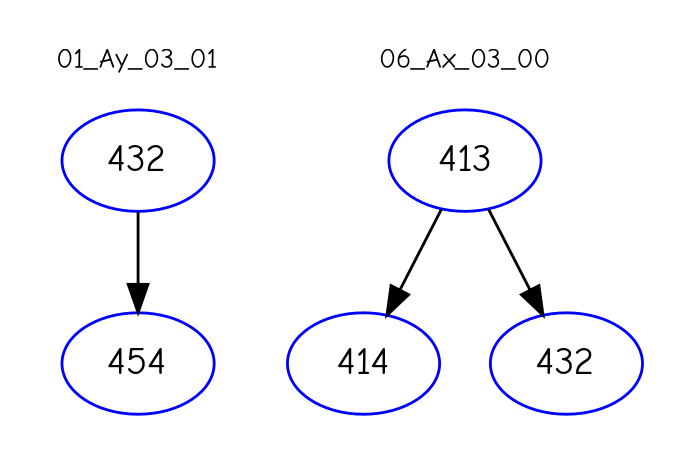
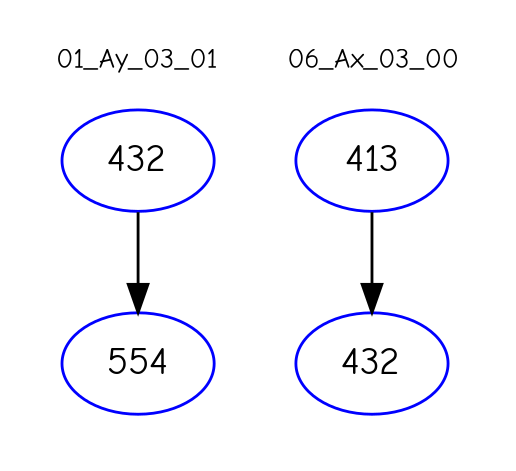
node "454": label "454" -> "554"
node "414": removed
